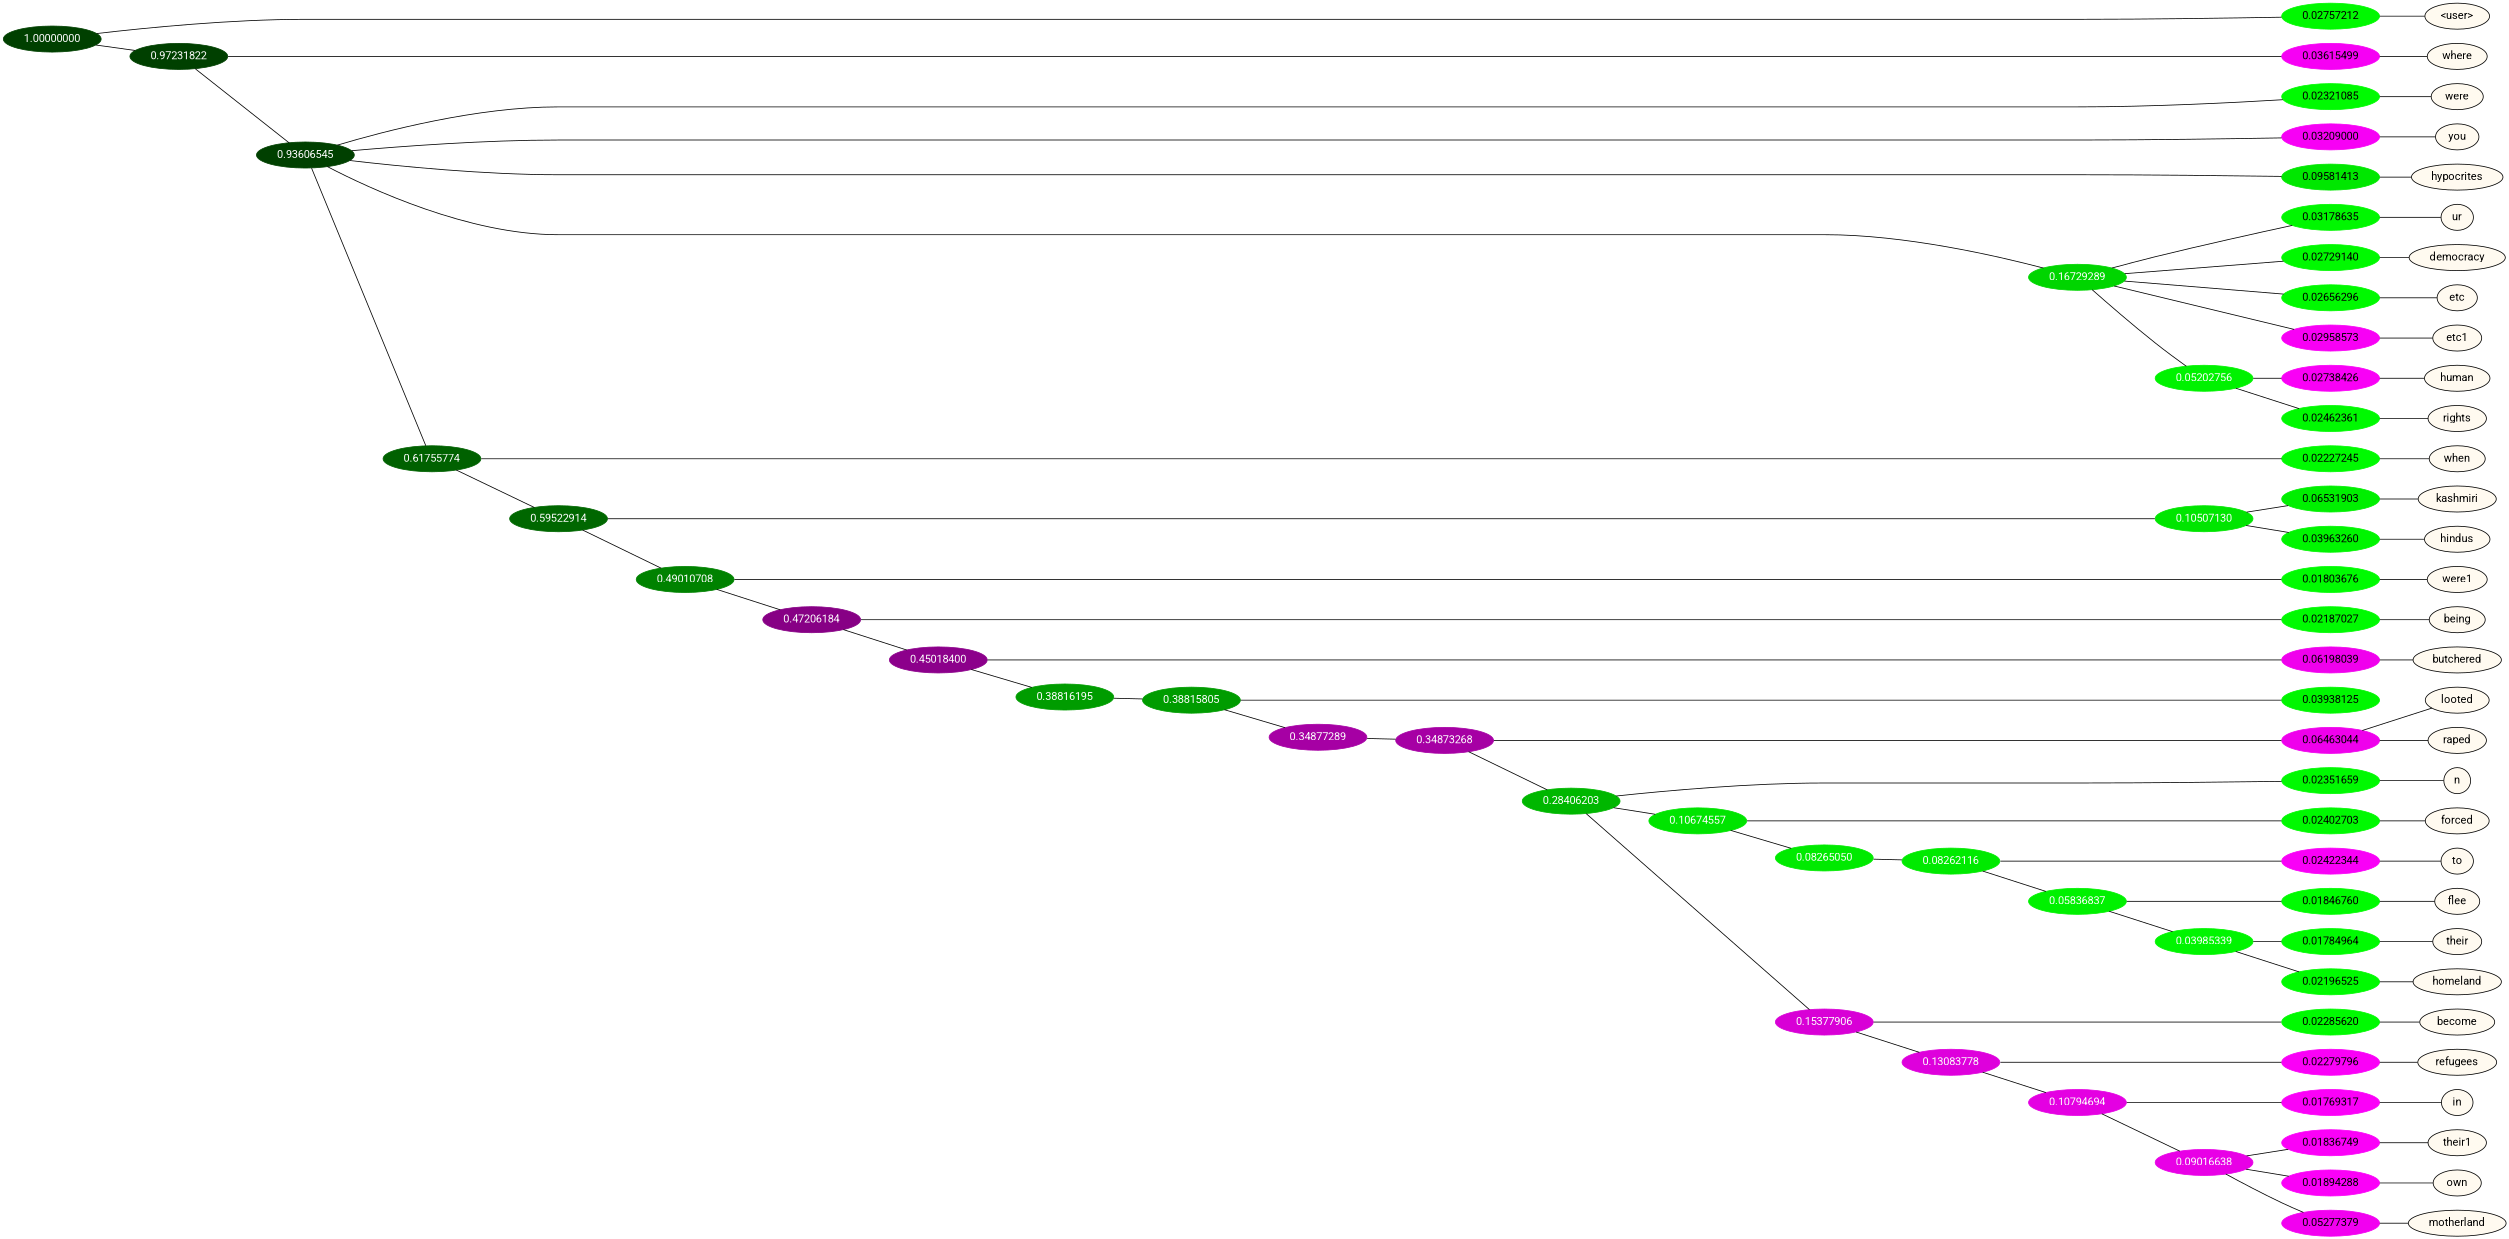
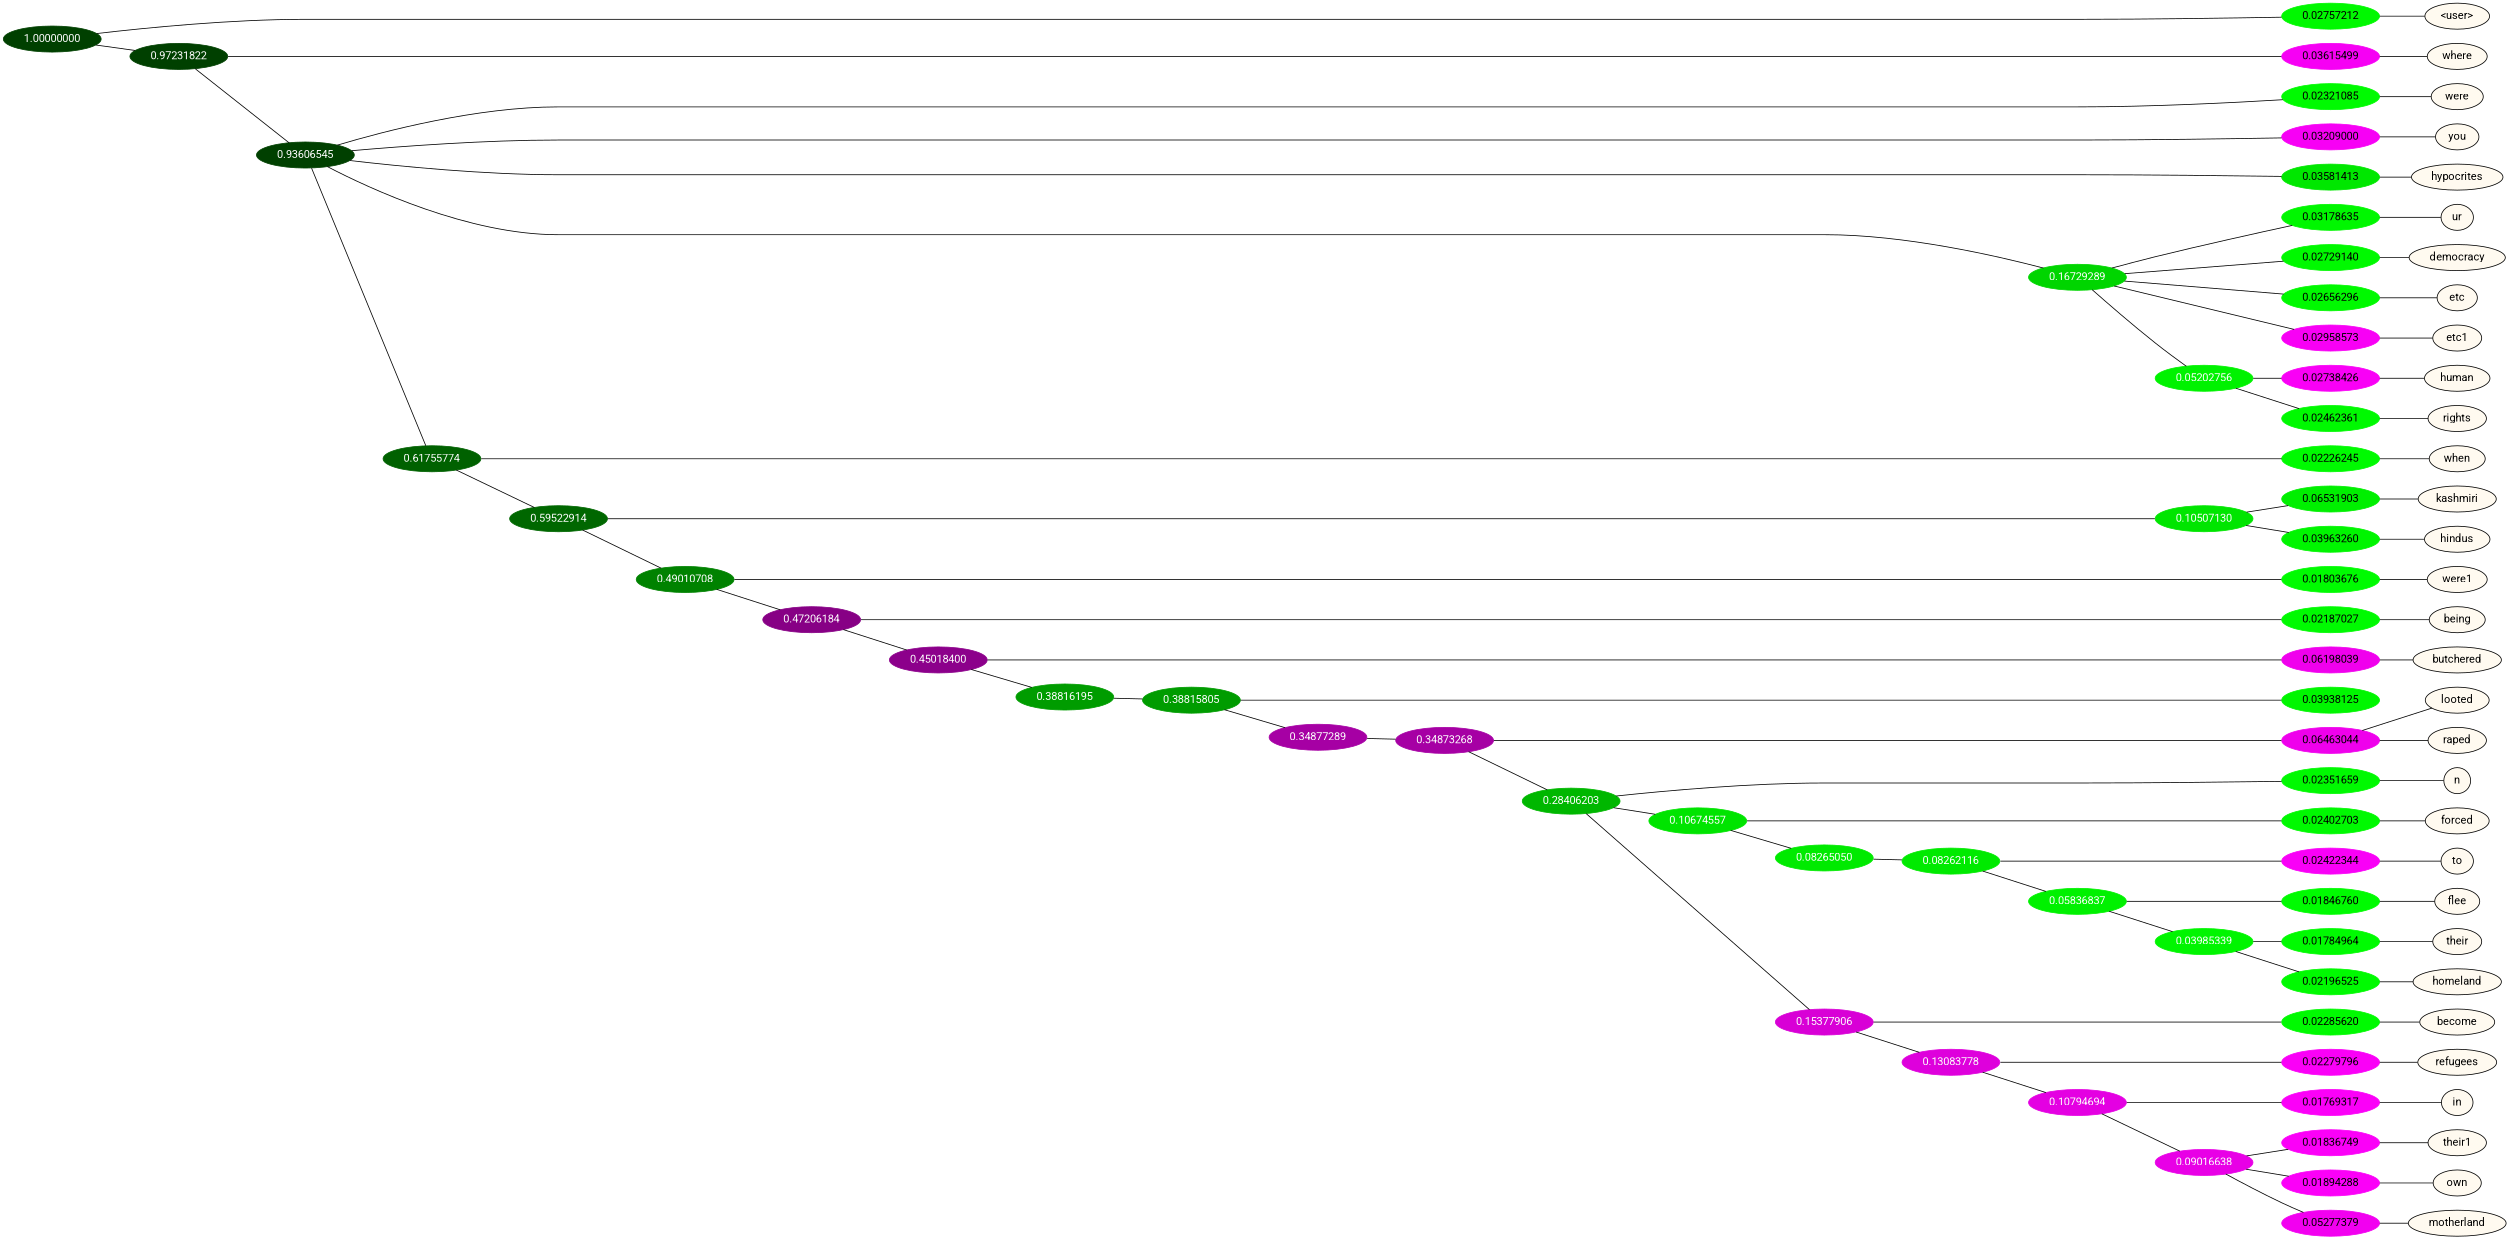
node "0.09581413": label "0.09581413" -> "0.03581413"
node "0.02227245": label "0.02227245" -> "0.02226245"
